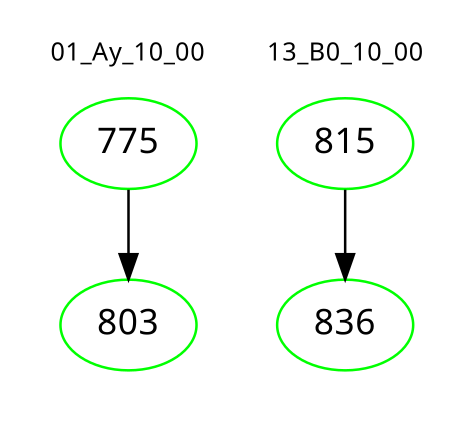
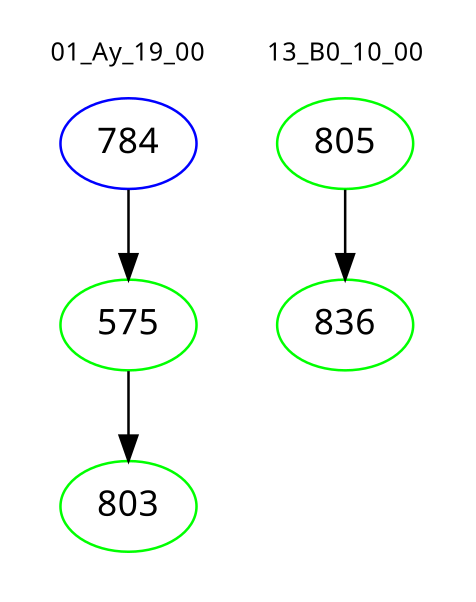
cluster "01_Ay_10_00": label "01_Ay_10_00" -> "01_Ay_19_00"
node "775": label "775" -> "575"
node "784": added
node "815": label "815" -> "805"
